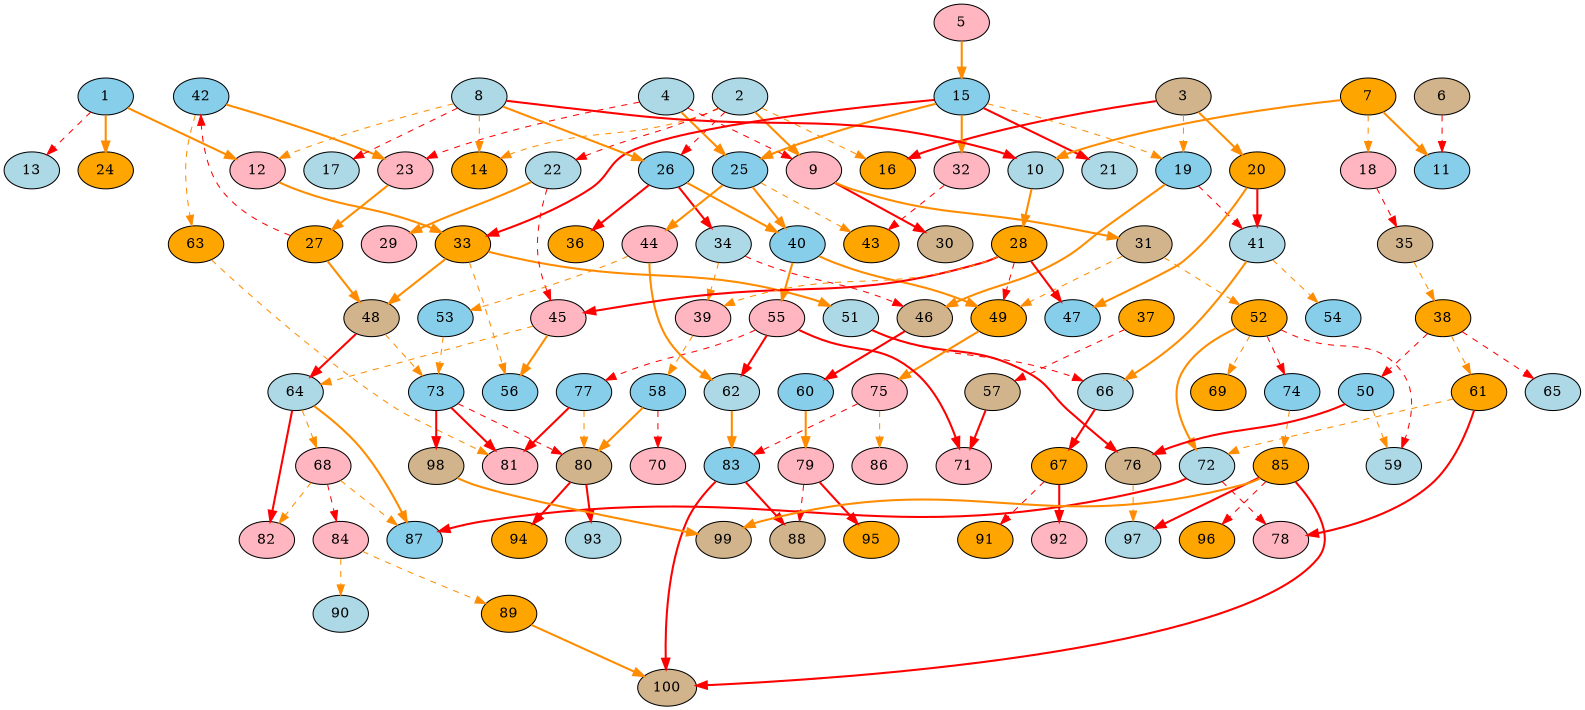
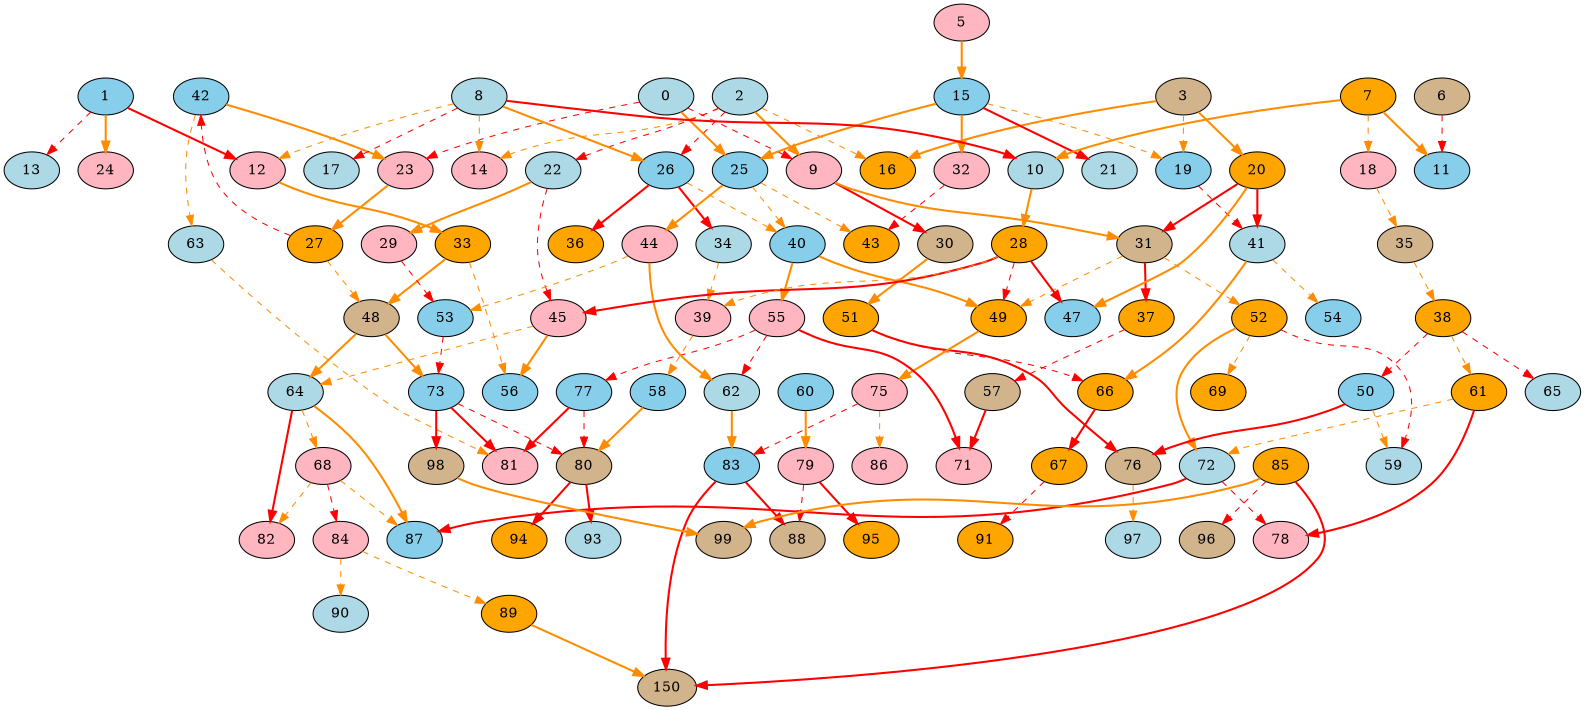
node "4": label "4" -> "0"
edge "3" -> "16": color red -> darkorange
edge "1" -> "12": color darkorange -> red
edge "15" -> "33": removed
node "24": fillcolor orange -> lightpink
node "14": fillcolor orange -> lightpink
edge "25" -> "40": style bold -> dashed
edge "18" -> "35": color red -> darkorange
edge "26" -> "40": style bold -> dashed
edge "20" -> "31": added
node "63": fillcolor orange -> lightblue
edge "31" -> "37": added
edge "29" -> "53": added
edge "33" -> "51": now "30" -> "51"
edge "27" -> "48": style bold -> dashed
node "51": fillcolor lightblue -> orange
node "46": removed
edge "53" -> "73": color darkorange -> red
edge "48" -> "73": style dashed -> bold
edge "55" -> "62": style bold -> dashed
edge "48" -> "64": color red -> darkorange
node "66": fillcolor lightblue -> orange
node "74": removed
edge "77" -> "80": color darkorange -> red
node "70": removed
edge "85" -> "97": removed
node "92": removed
node "96": fillcolor orange -> tan
node "100": label "100" -> "150"
